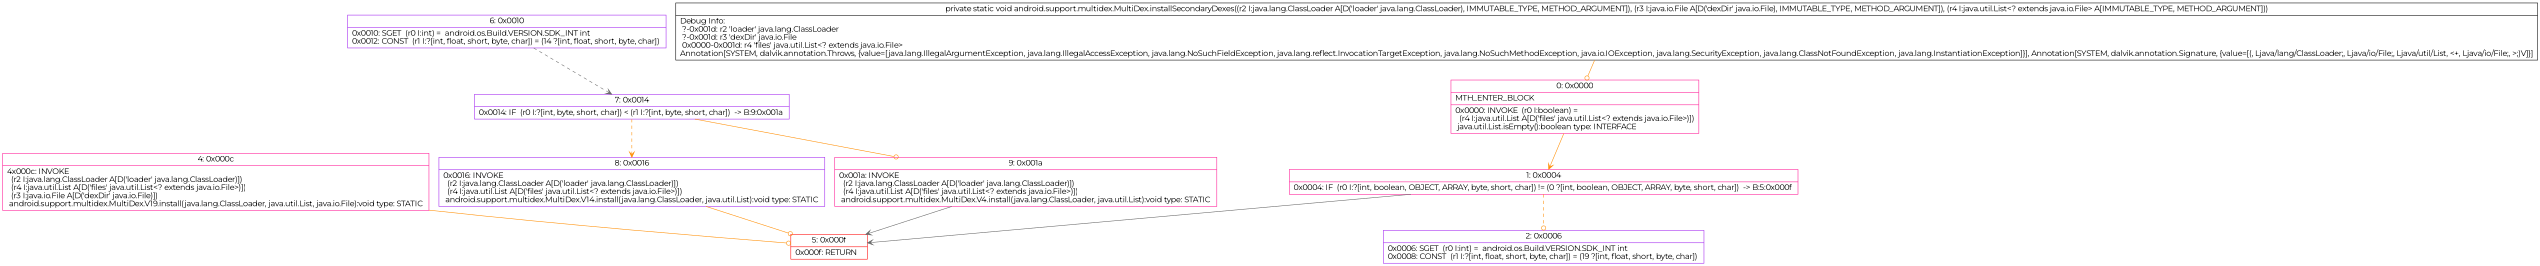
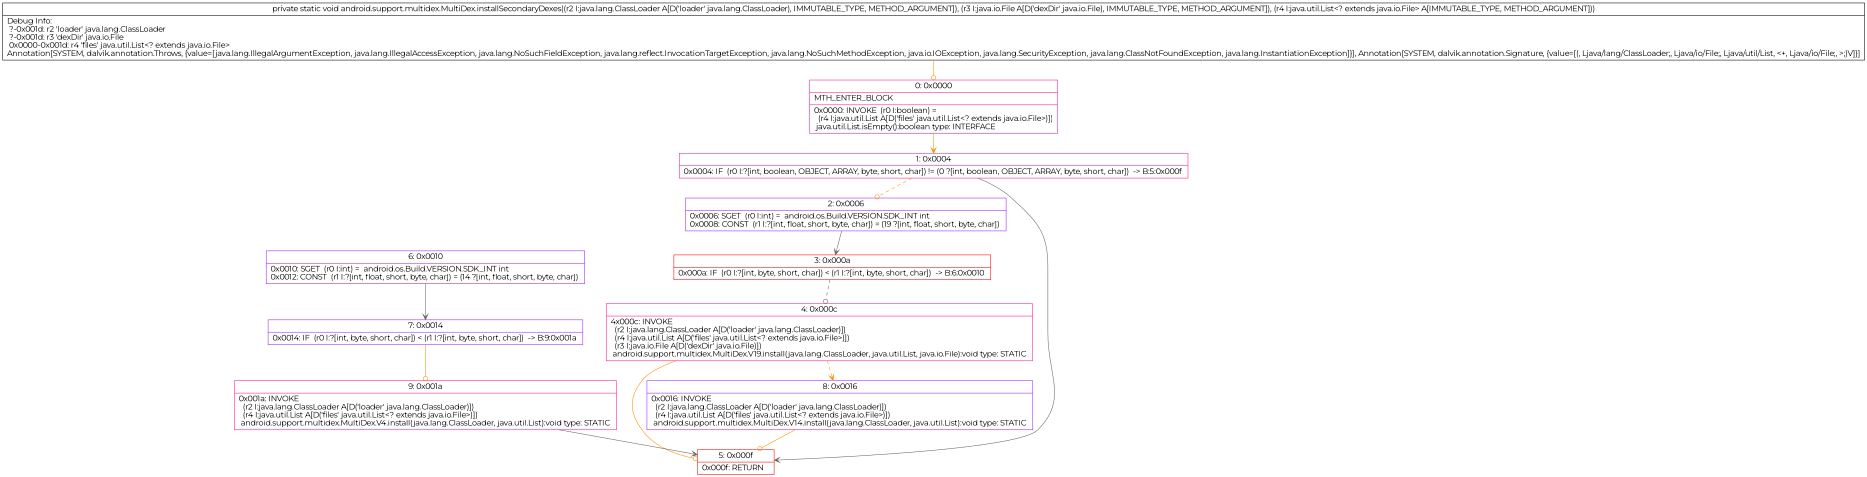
edge "6: 0x0010" -> "7: 0x0014": style dashed -> solid
edge "7: 0x0014" -> "8: 0x0016": now "4: 0x000c" -> "8: 0x0016"
node "3: 0x000a": added
